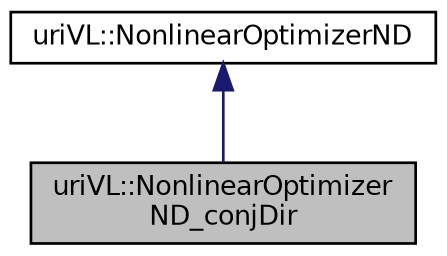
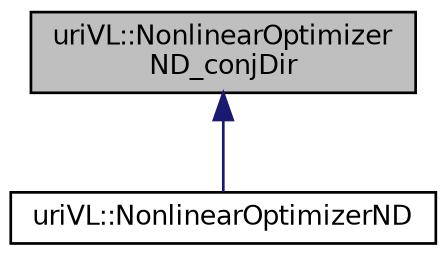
edge "uriVL::NonlinearOptimizer ND_conjDir" -> "uriVL::NonlinearOptimizerND": reversed
